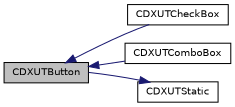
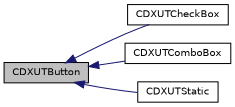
edge "CDXUTButton" -> "CDXUTStatic": reversed
